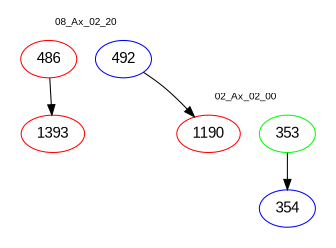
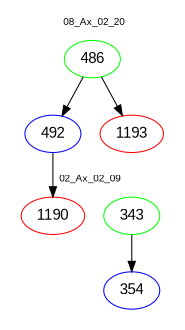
node "486": color red -> green
edge "486" -> "492": added
cluster "02_Ax_02_00": label "02_Ax_02_00" -> "02_Ax_02_09"
node "1393": label "1393" -> "1193"
node "353": label "353" -> "343"
